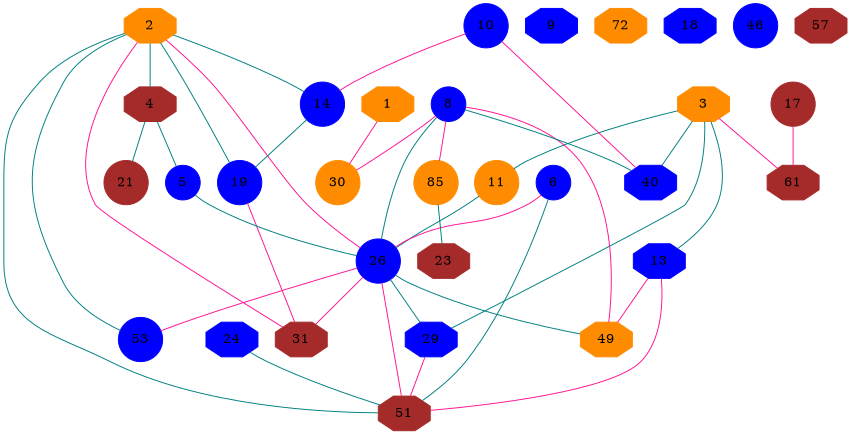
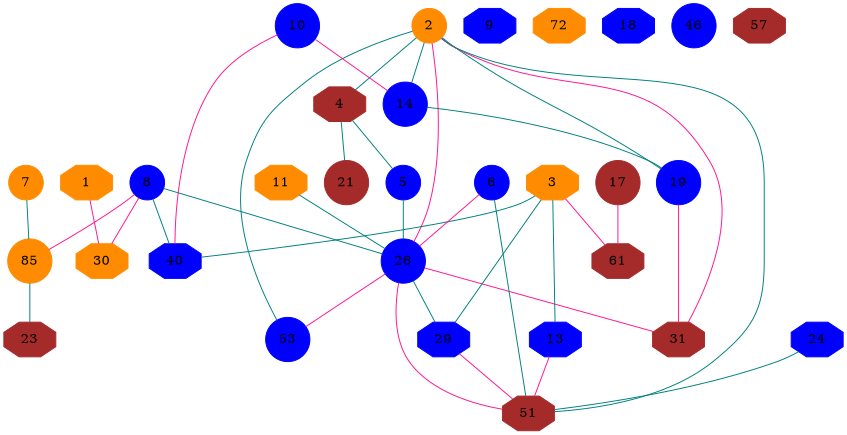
node "2": shape octagon -> circle
edge "3" -- "11": removed
node "7": added
node "30": shape circle -> octagon
node "11": shape circle -> octagon
node "49": removed
